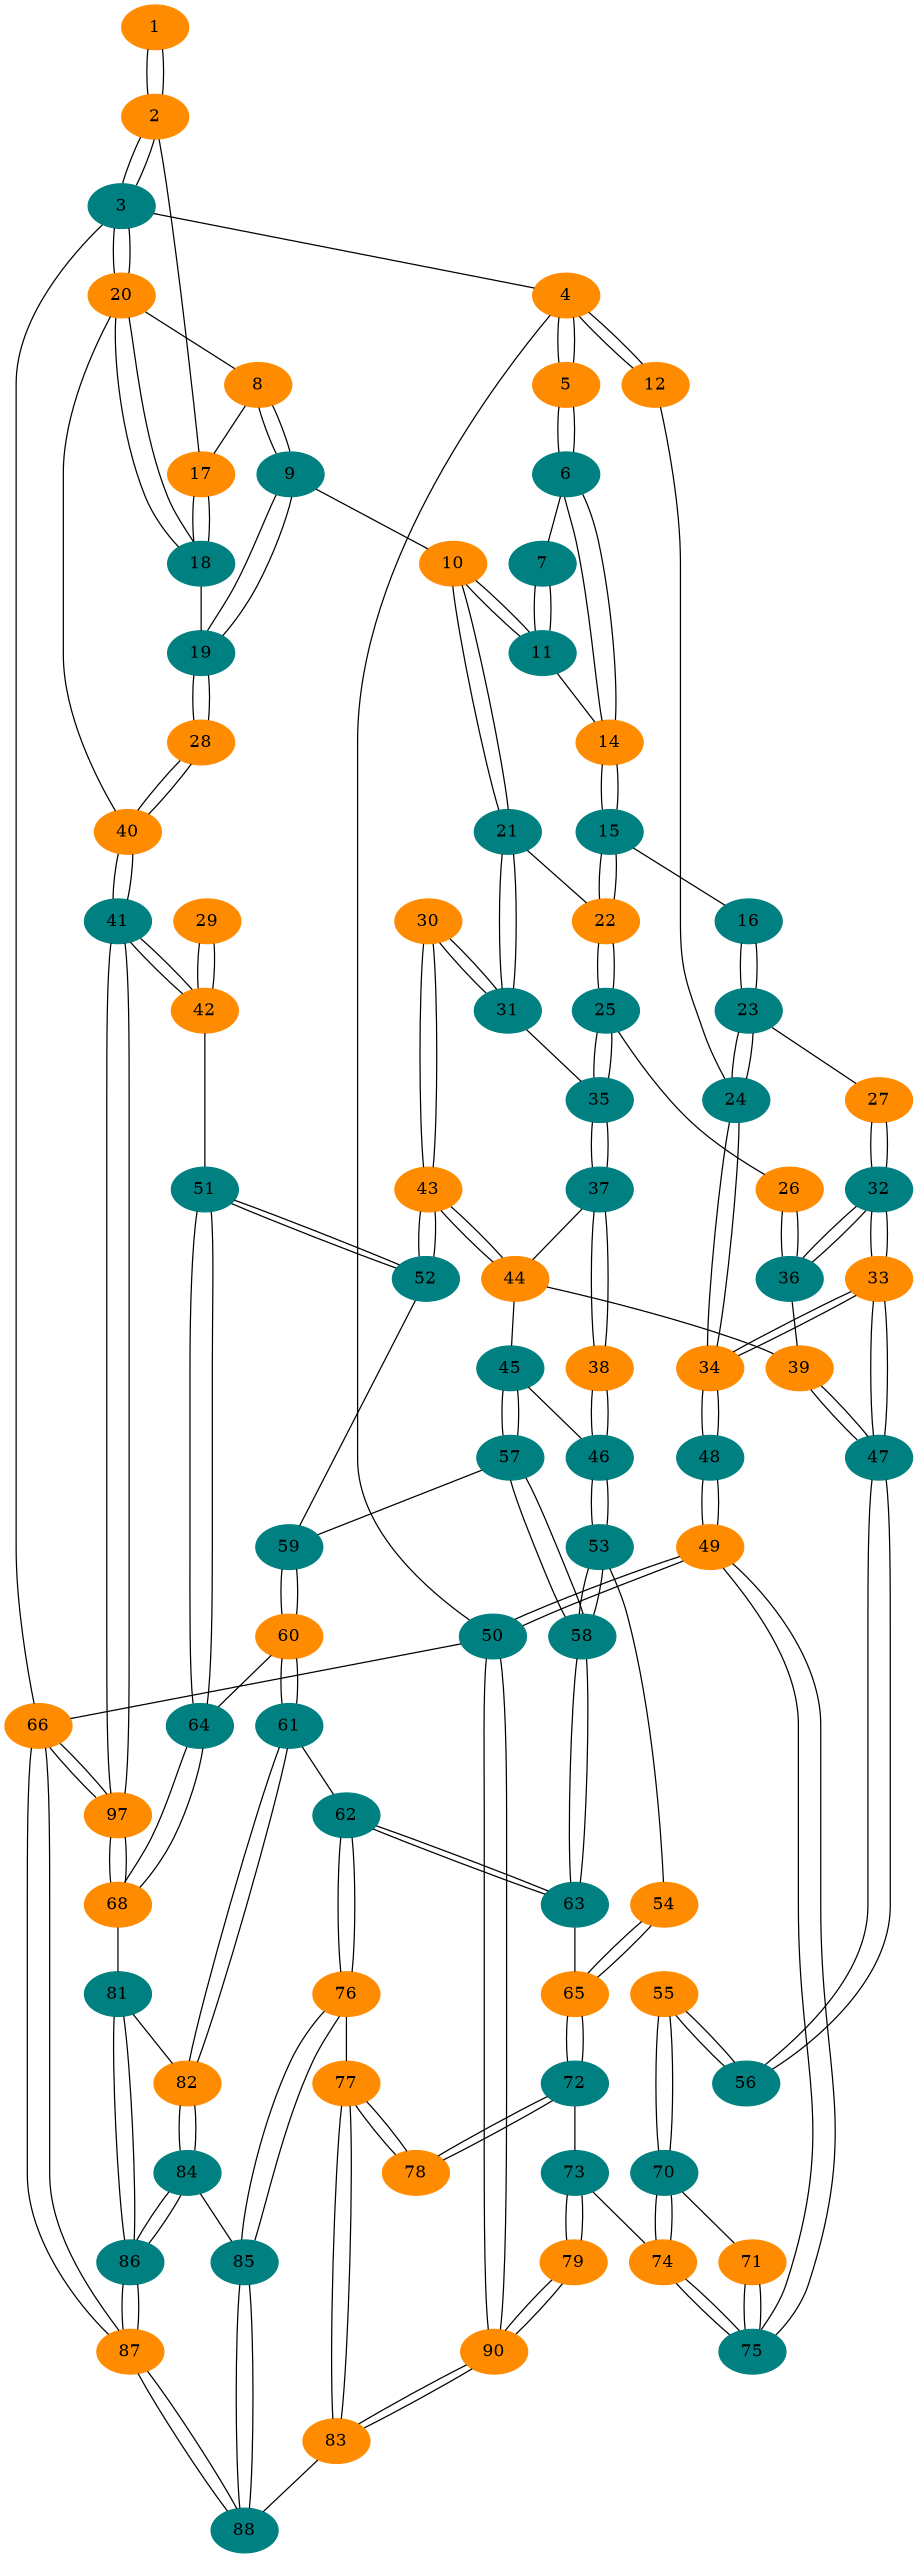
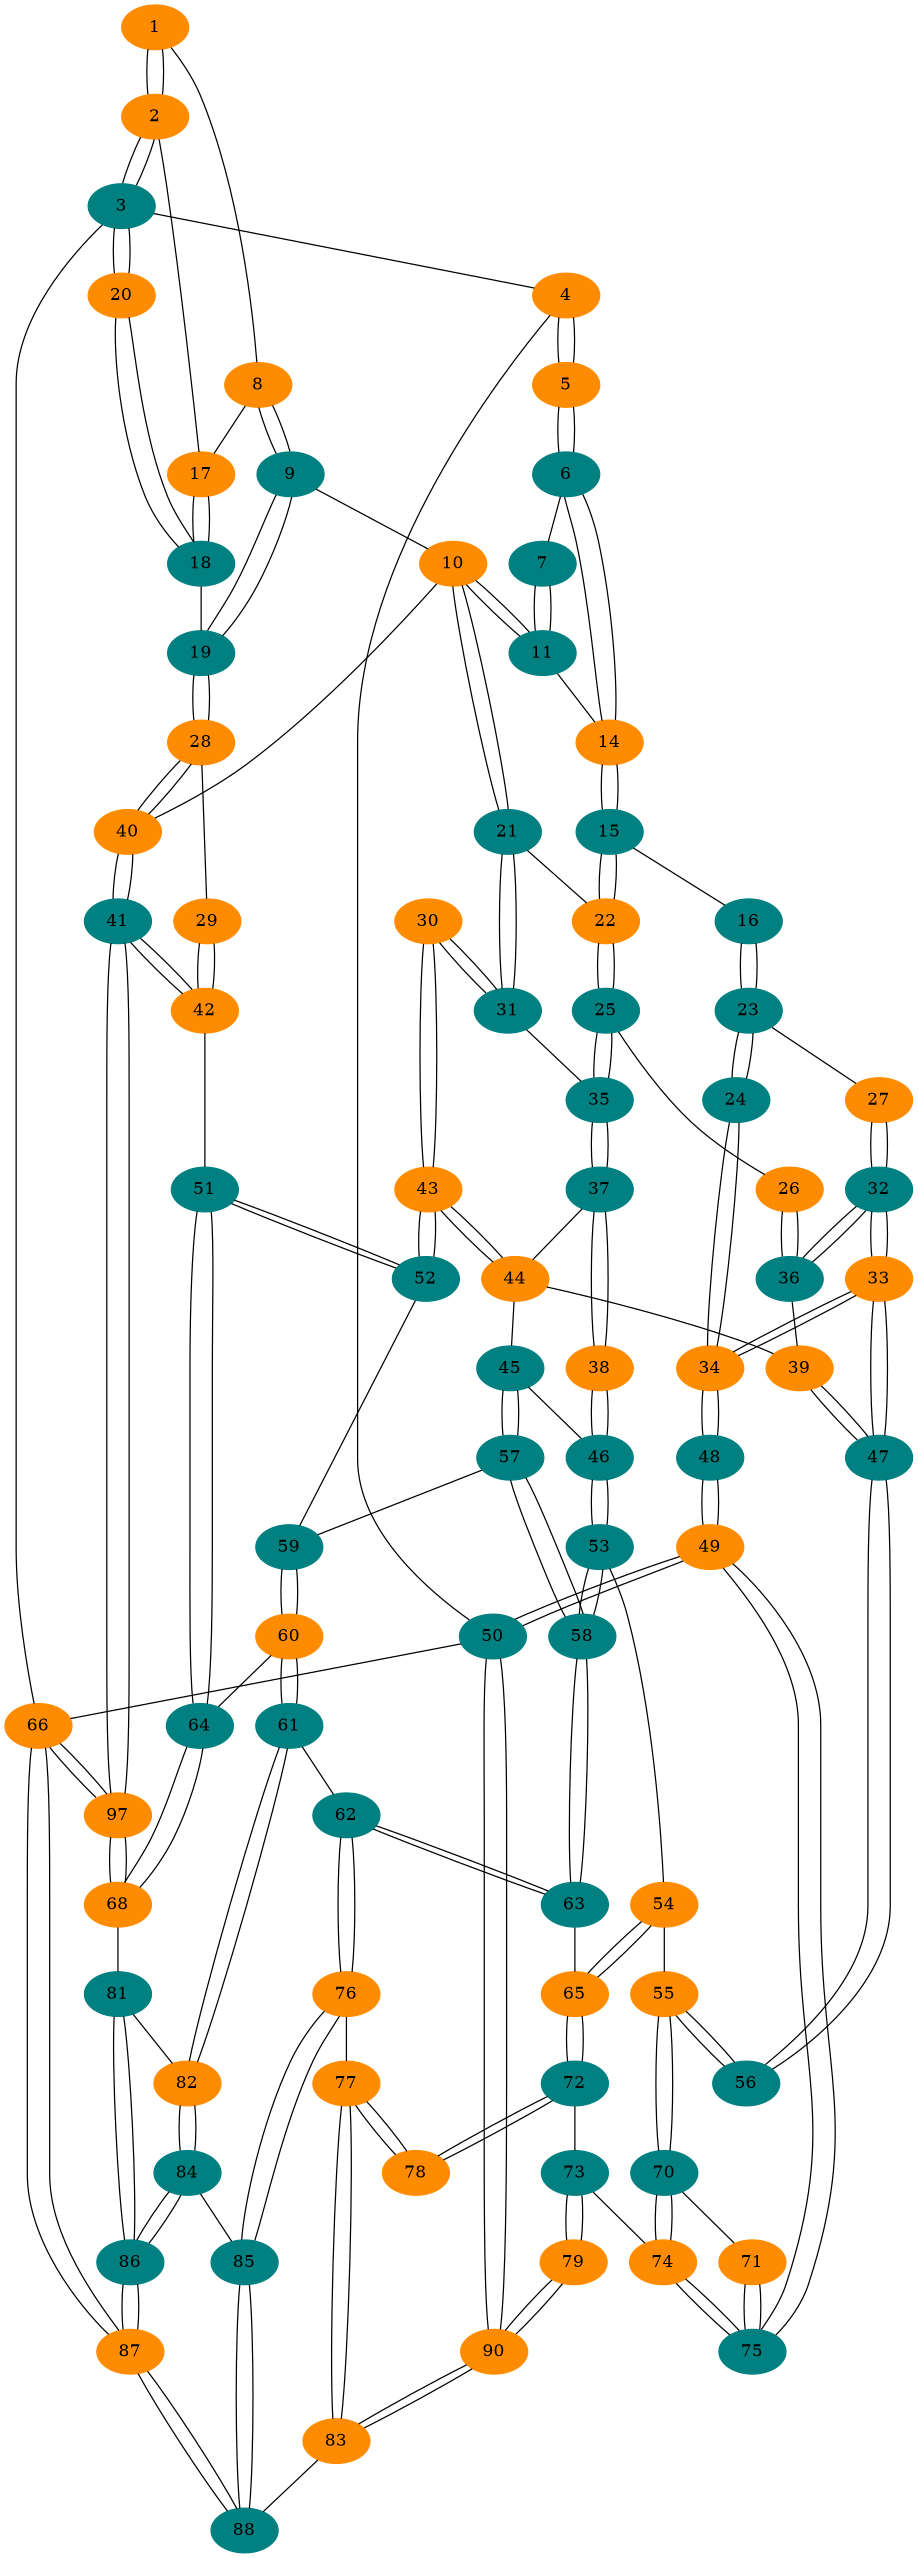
edge "20" -- "8": now "1" -- "8"
node "12": removed
edge "20" -- "40": now "10" -- "40"
edge "28" -- "29": added
edge "54" -- "55": added
